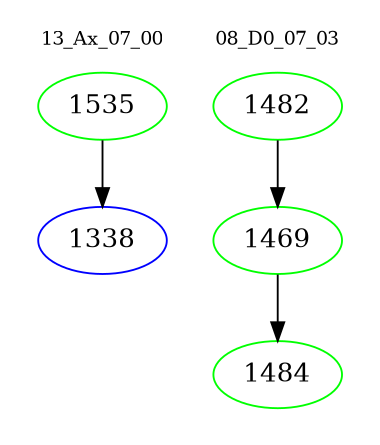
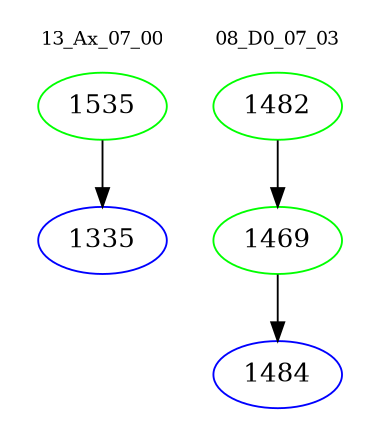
node "1338": label "1338" -> "1335"
node "1484": color green -> blue
